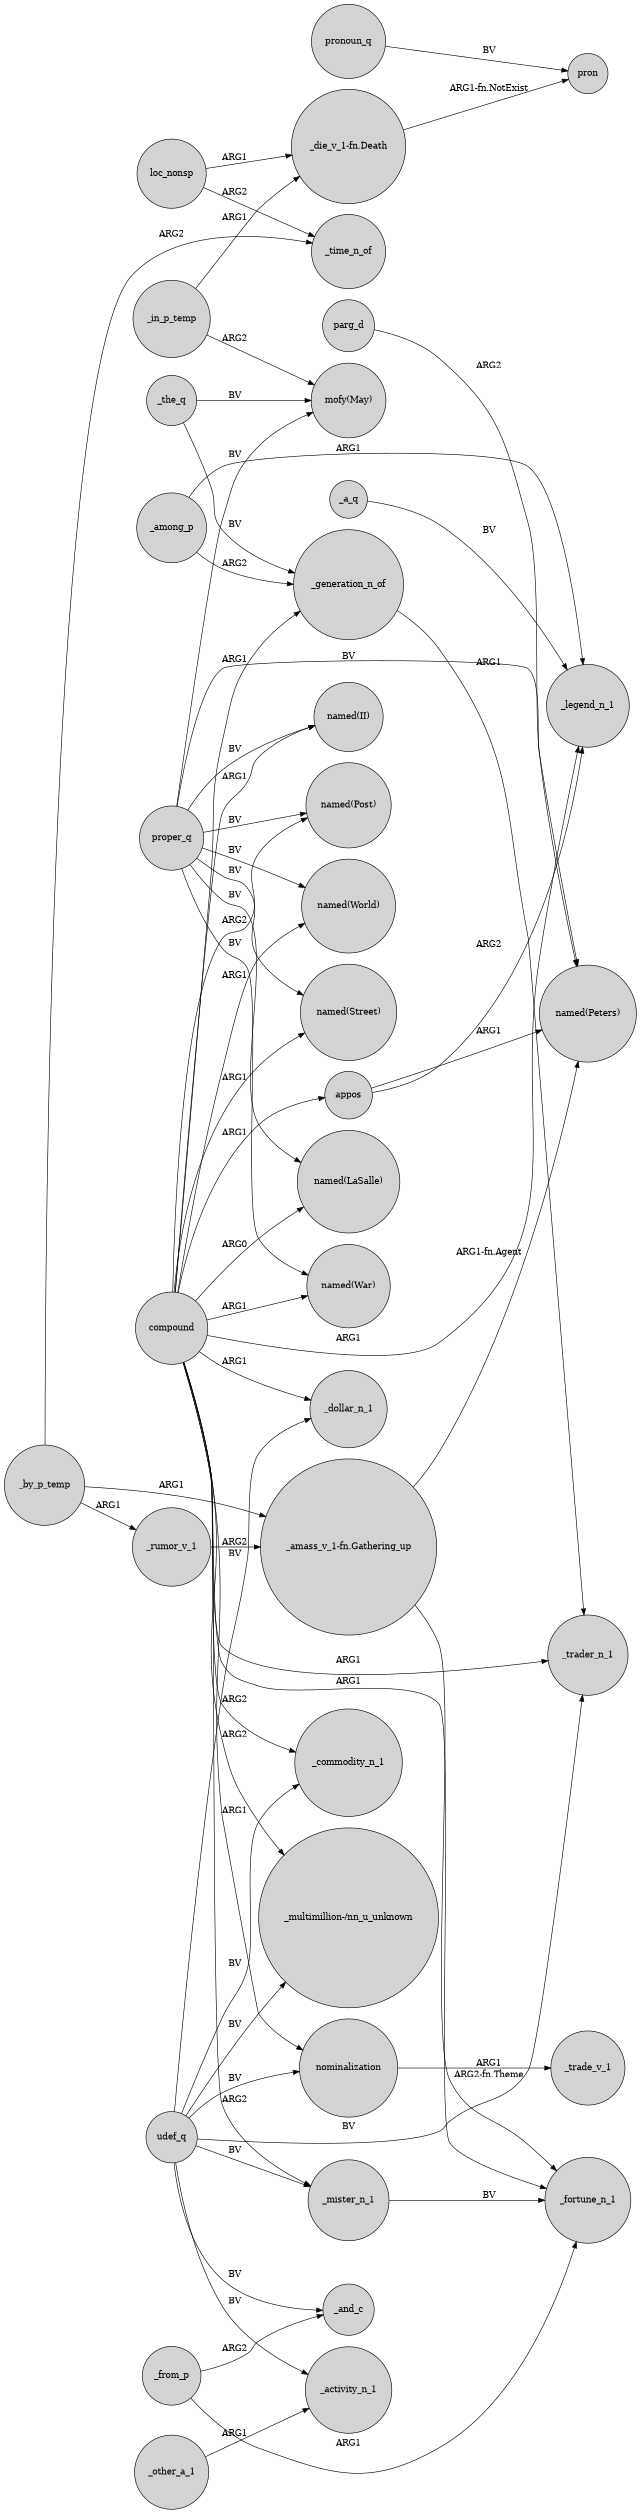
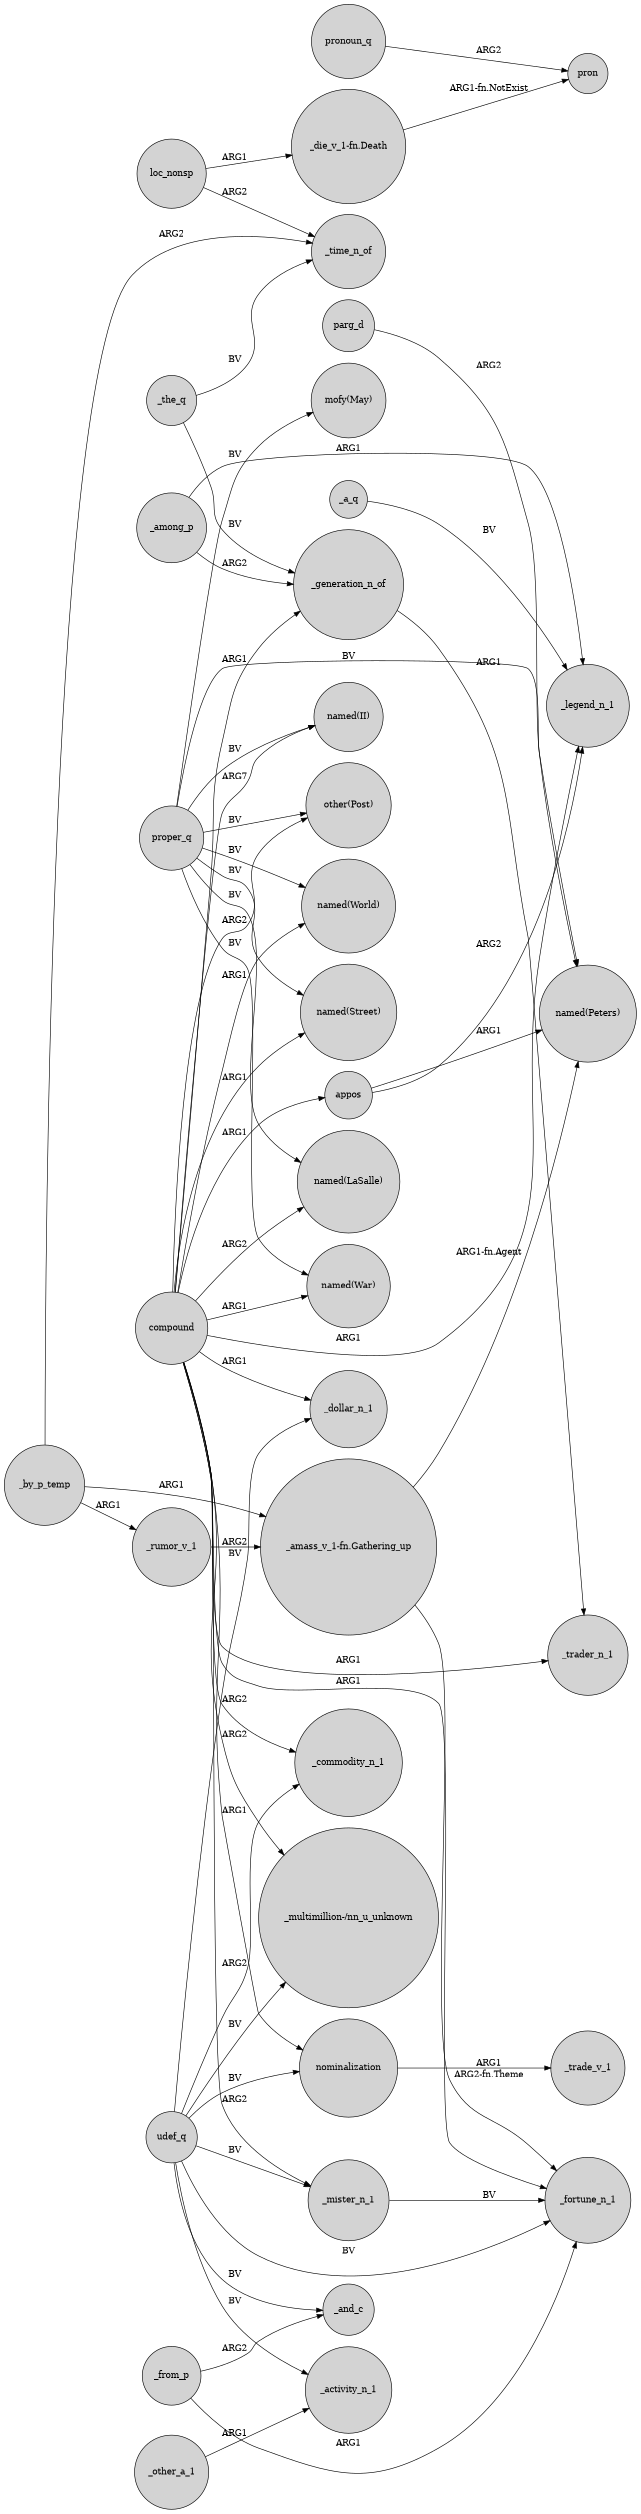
edge "pronoun_q" -> "pron": label "BV" -> "ARG2"
node "_in_p_temp": removed
edge "_the_q" -> "mofy(May)": now "_the_q" -> "_time_n_of"
edge "compound" -> "named(II)": label "ARG1" -> "ARG7"
node "named(Post)": label "named(Post)" -> "other(Post)"
edge "compound" -> "named(LaSalle)": label "ARG0" -> "ARG2"
edge "udef_q" -> "_commodity_n_1": label "BV" -> "ARG2"
edge "udef_q" -> "_trader_n_1": now "udef_q" -> "_fortune_n_1"
